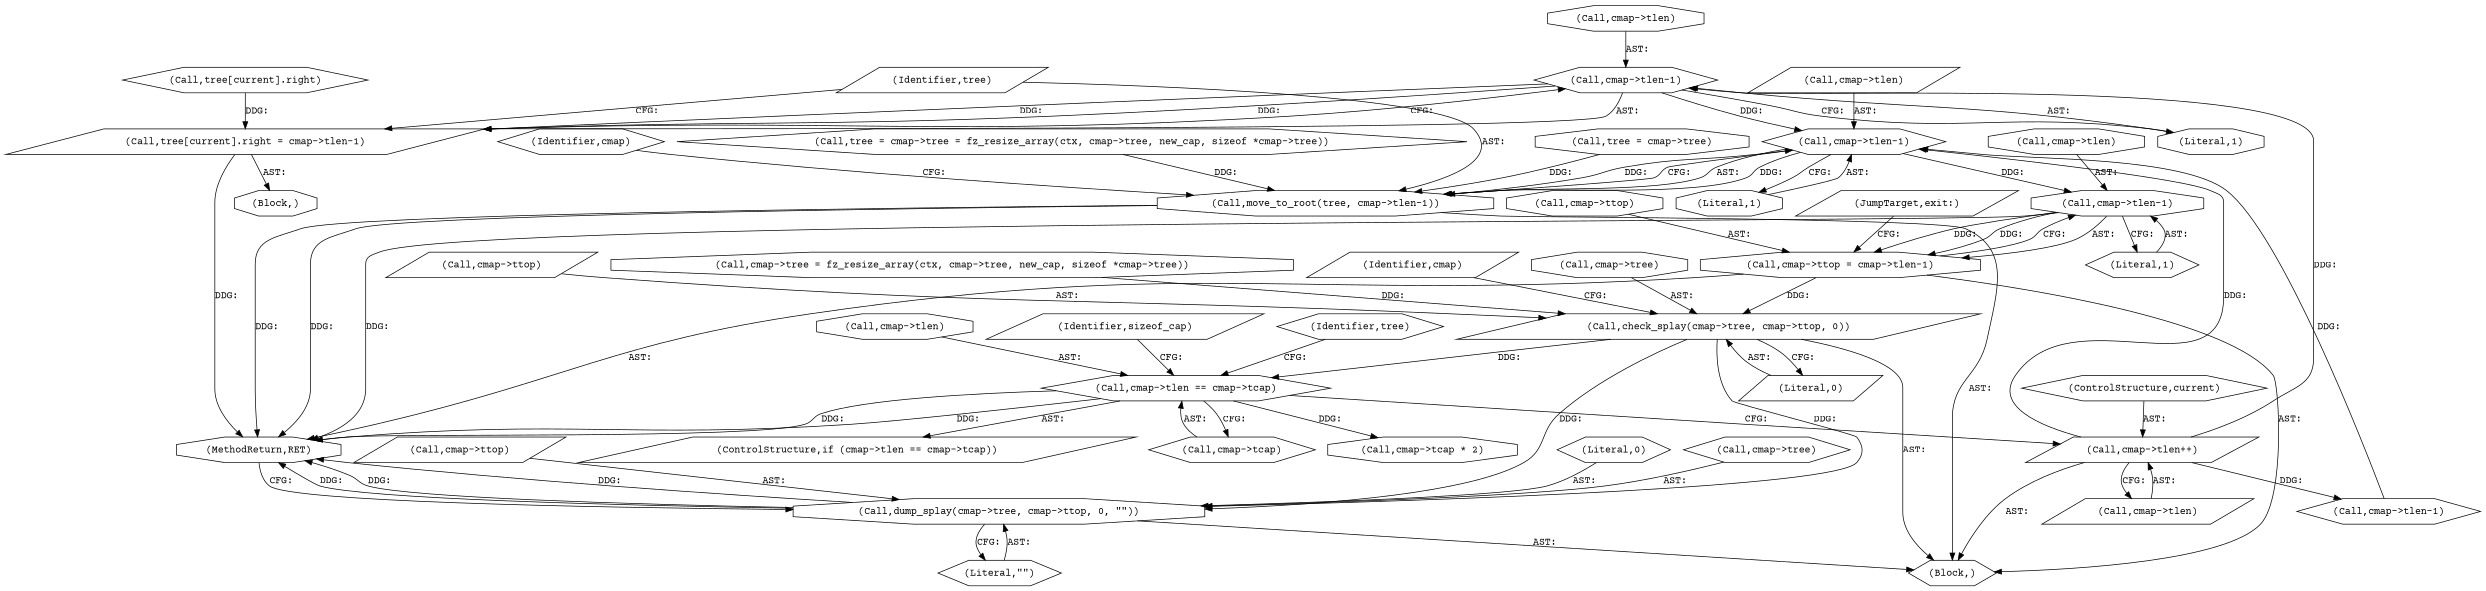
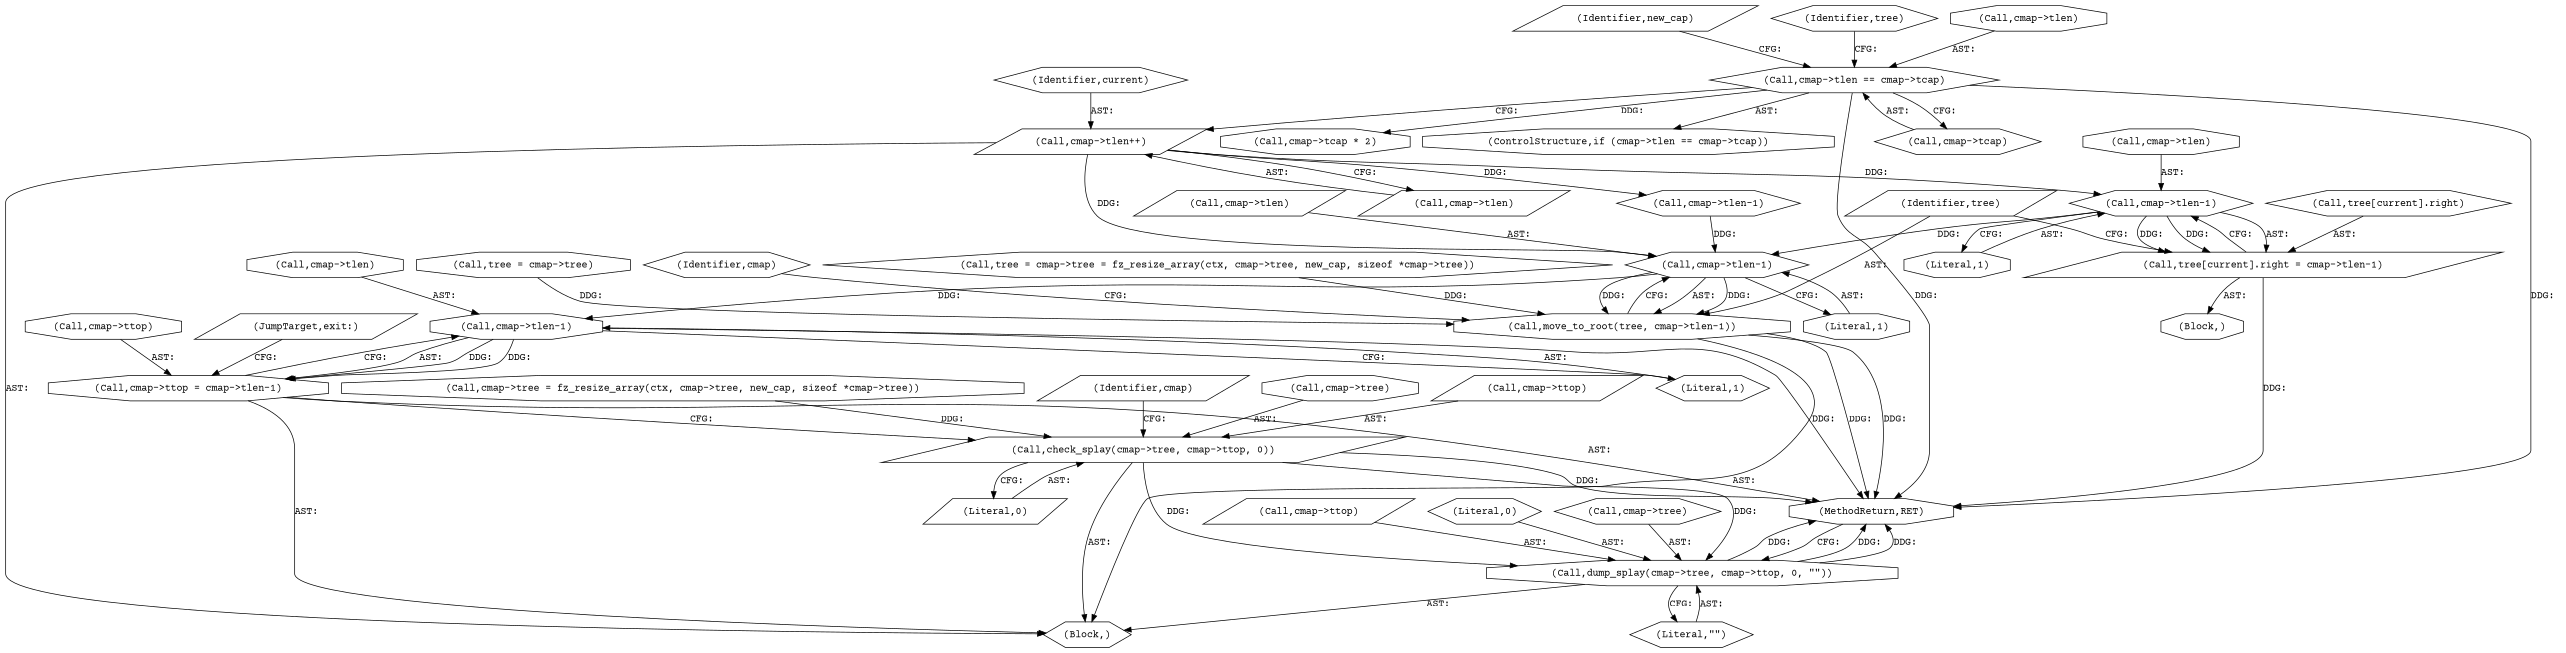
edge "(Call,tree[current].right)" -> "(Call,tree[current].right = cmap->tlen-1)": label "DDG: " -> "AST: "
edge "(Call,cmap->ttop = cmap->tlen-1)" -> "(Call,check_splay(cmap->tree, cmap->ttop, 0))": label "DDG: " -> "CFG: "
node "(Identifier,sizeof_cap)": label "(Identifier,sizeof_cap)" -> "(Identifier,new_cap)"
edge "(Call,check_splay(cmap->tree, cmap->ttop, 0))" -> "(Call,cmap->tlen == cmap->tcap)": now "(Call,check_splay(cmap->tree, cmap->ttop, 0))" -> "(MethodReturn,RET)"
node "(ControlStructure,current)": label "(ControlStructure,current)" -> "(Identifier,current)"
node "(ControlStructure,if (cmap->tlen == cmap->tcap))": shape parallelogram -> octagon
